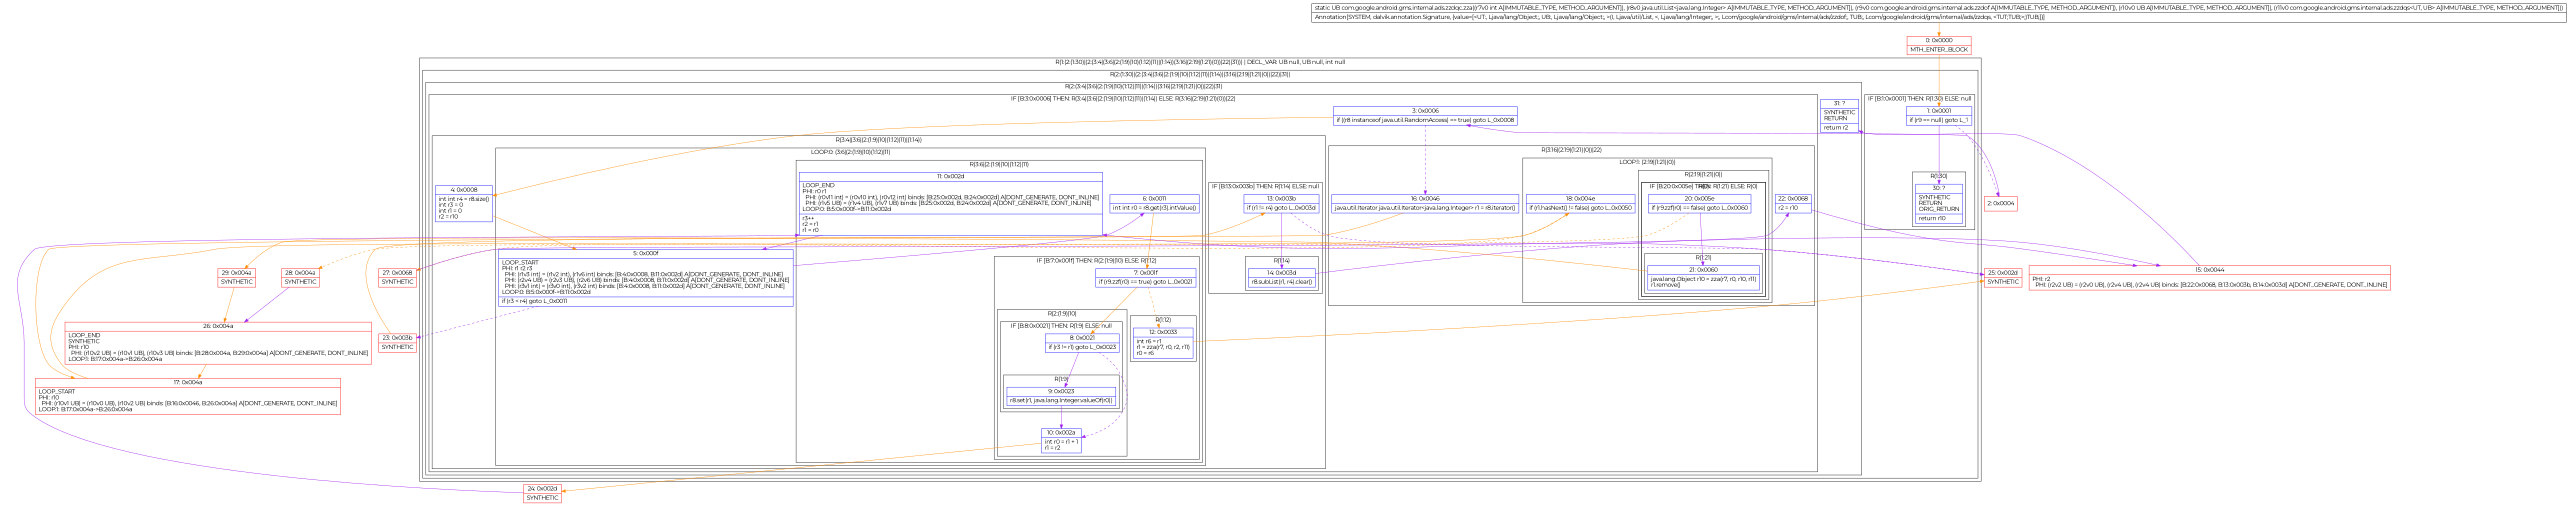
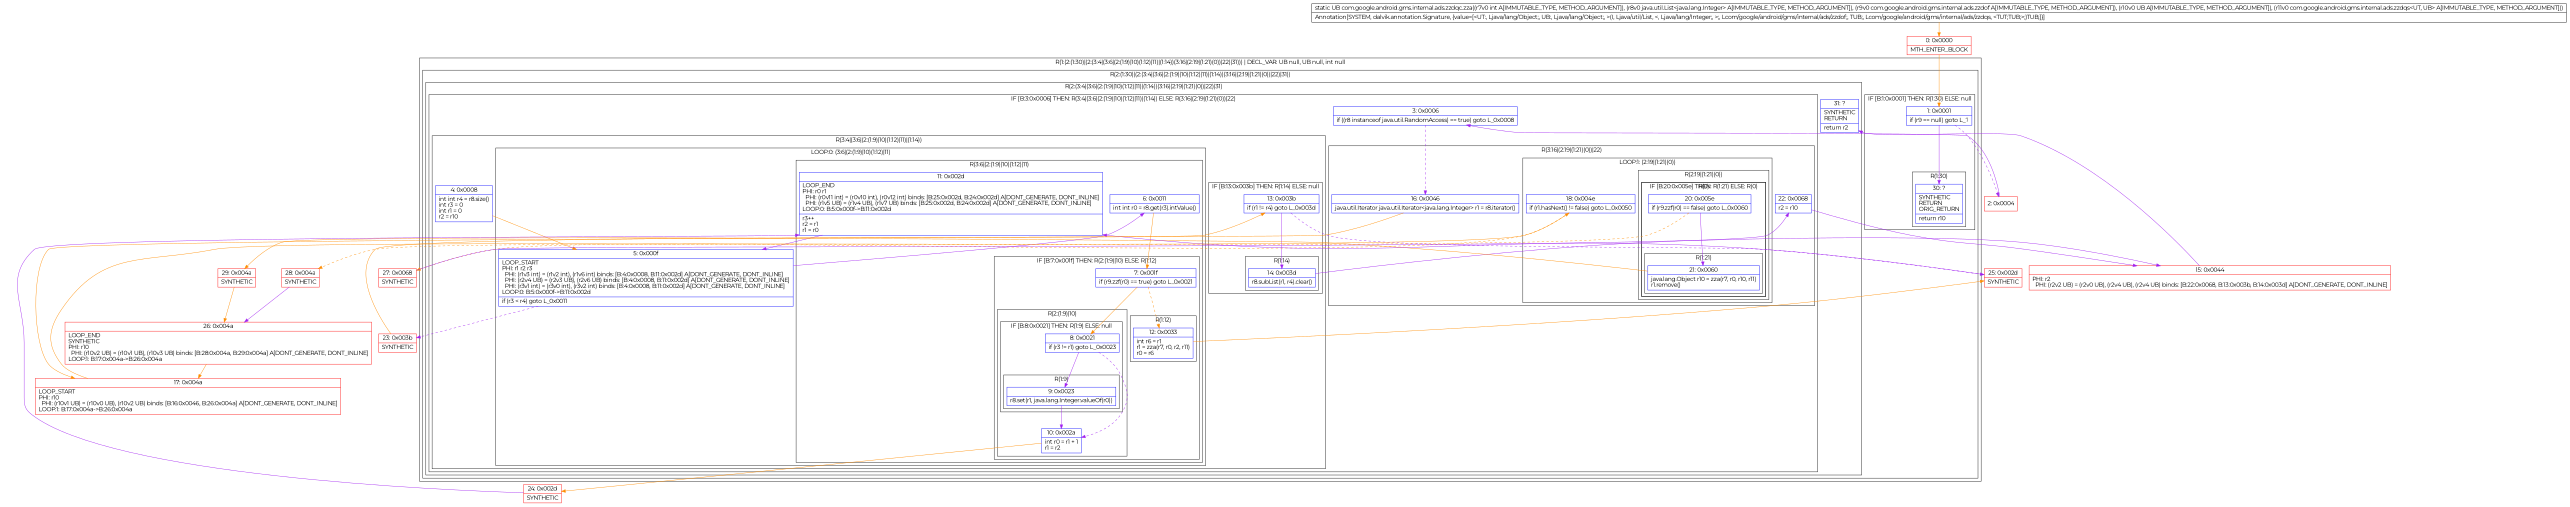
edge "3: 0x0006" -> "4: 0x0008": removed
